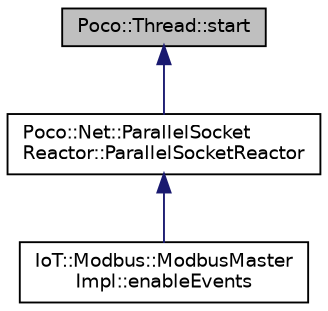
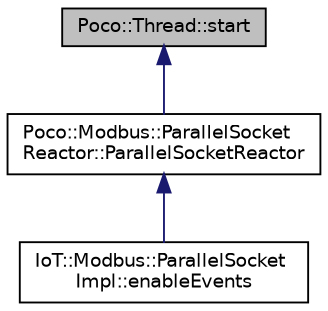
node "Poco::Net::ParallelSocket Reactor::ParallelSocketReactor": label "Poco::Net::ParallelSocket Reactor::ParallelSocketReactor" -> "Poco::Modbus::ParallelSocket Reactor::ParallelSocketReactor"
node "IoT::Modbus::ModbusMaster Impl::enableEvents": label "IoT::Modbus::ModbusMaster Impl::enableEvents" -> "IoT::Modbus::ParallelSocket Impl::enableEvents"
